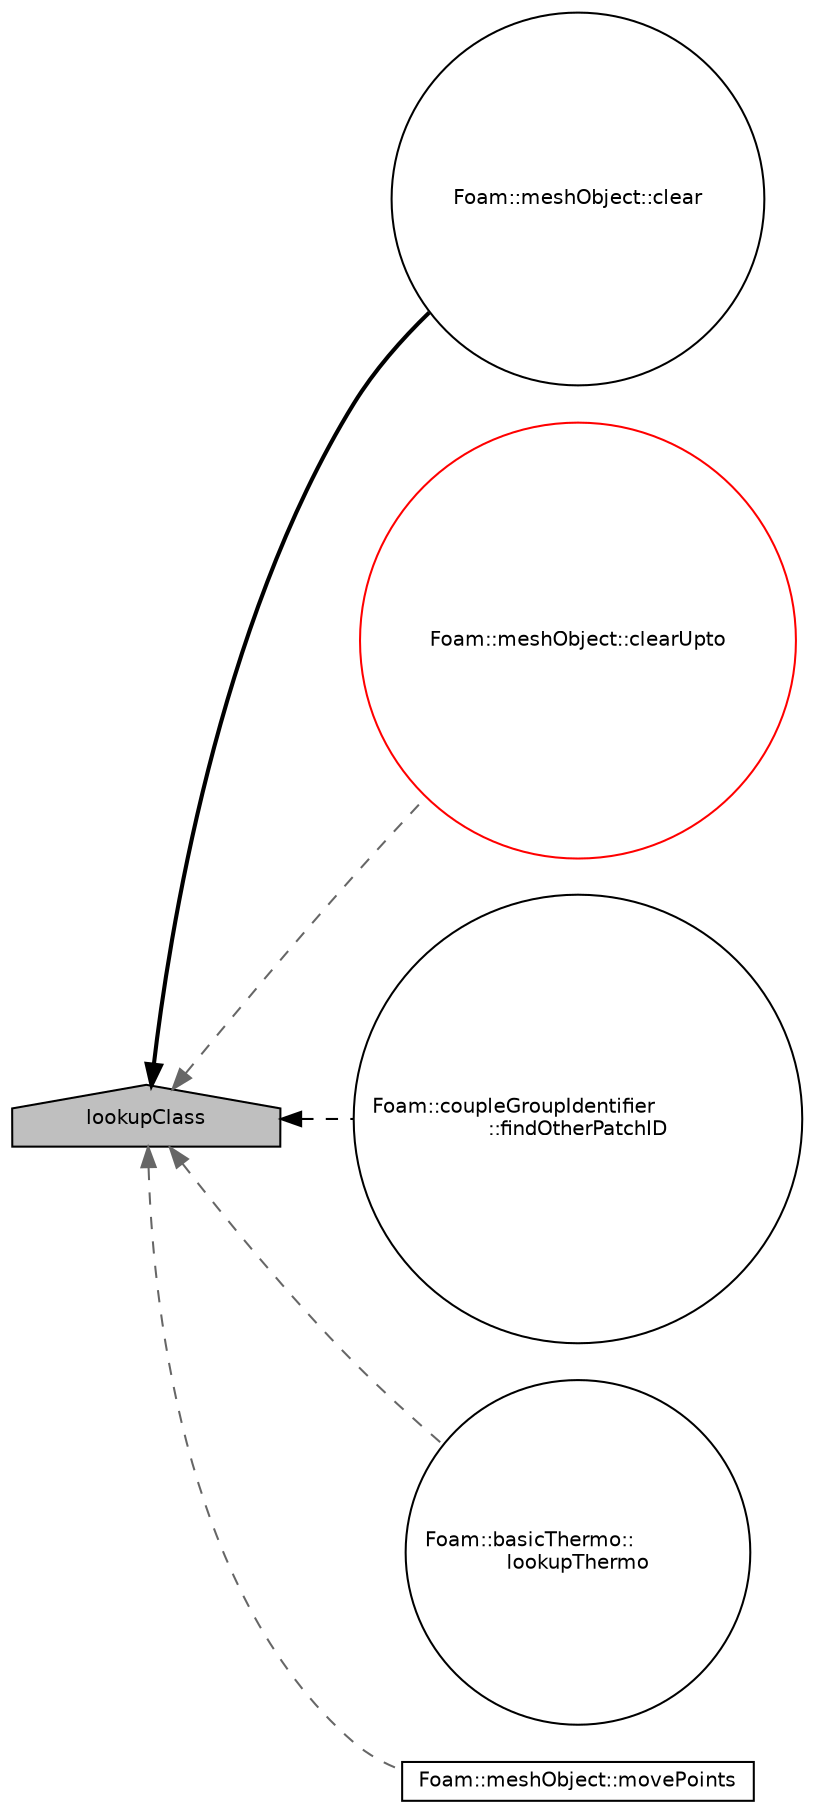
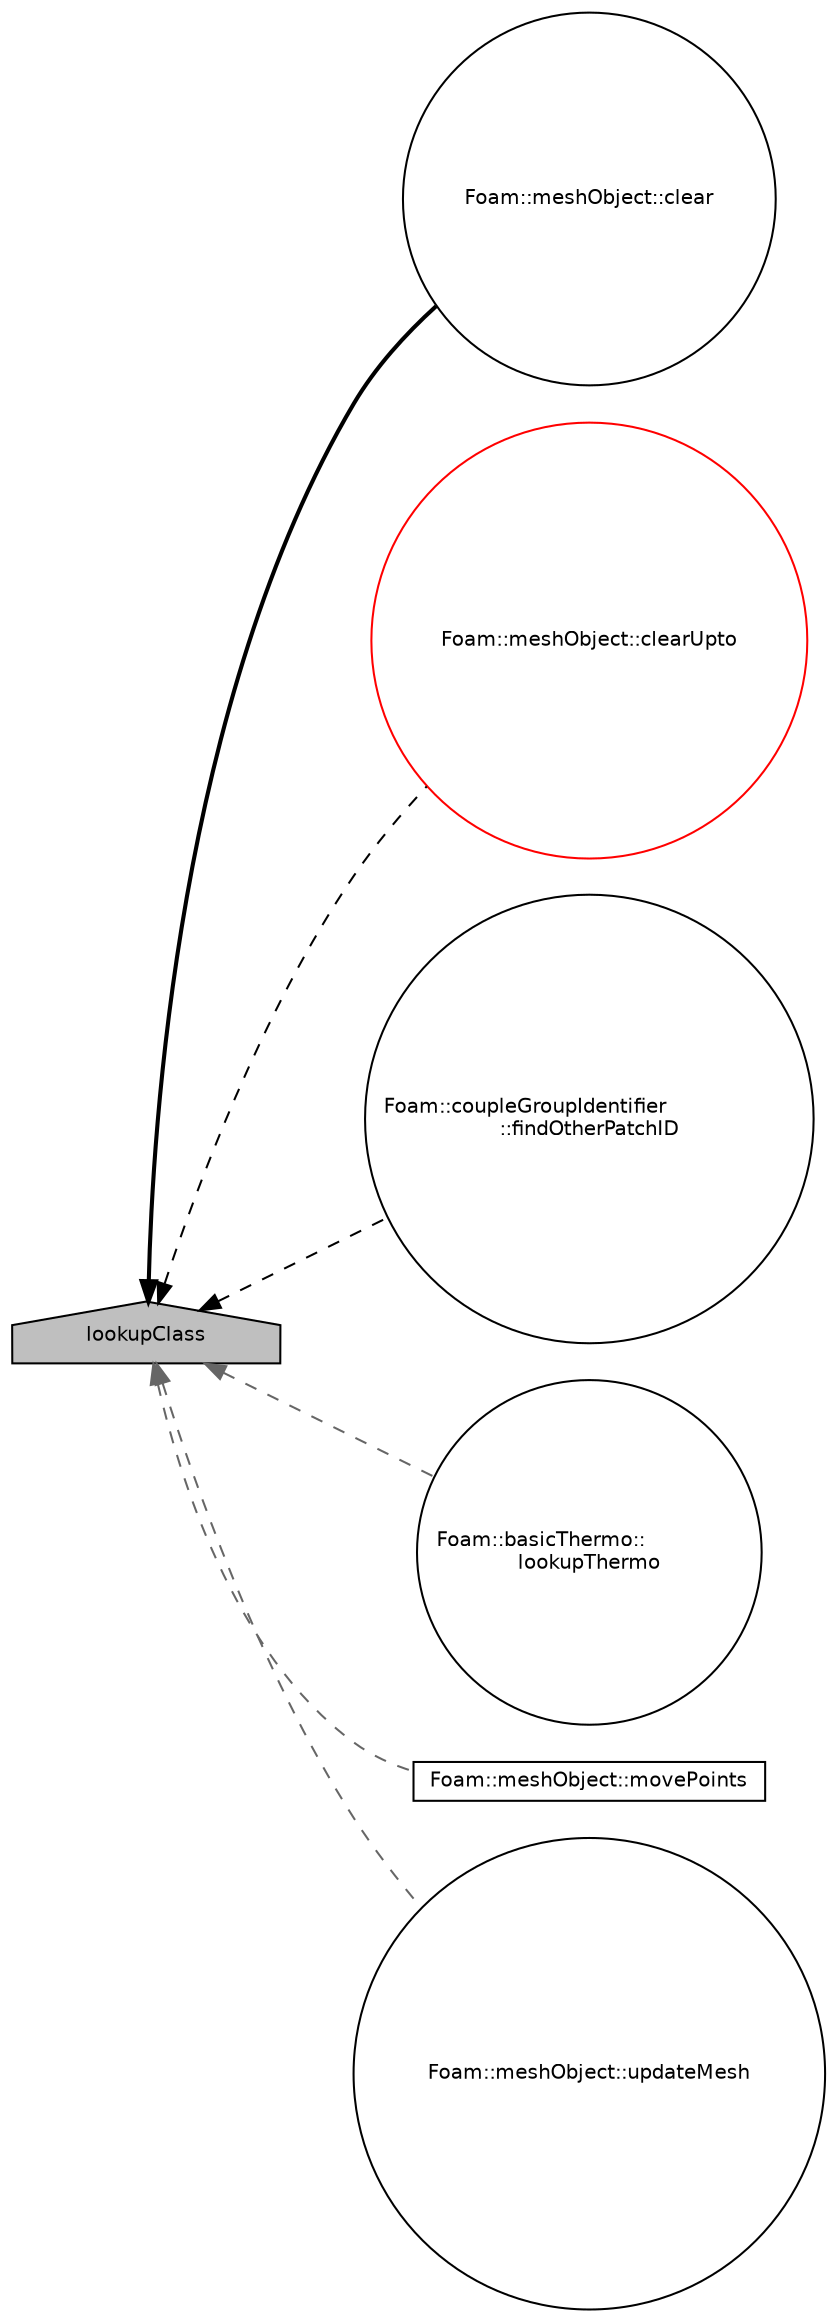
edge "Foam::meshObject::clearUpto" -> "lookupClass": color gray40 -> black
node "Foam::meshObject::updateMesh": added
